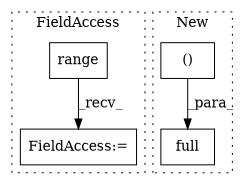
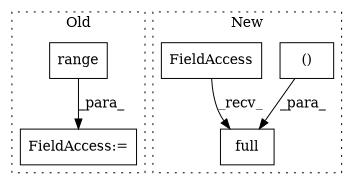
cluster "FieldAccess": label "FieldAccess" -> "Old"
node "FieldAccess": added
edge "range" -> "FieldAccess:=": label "_recv_" -> "_para_"
